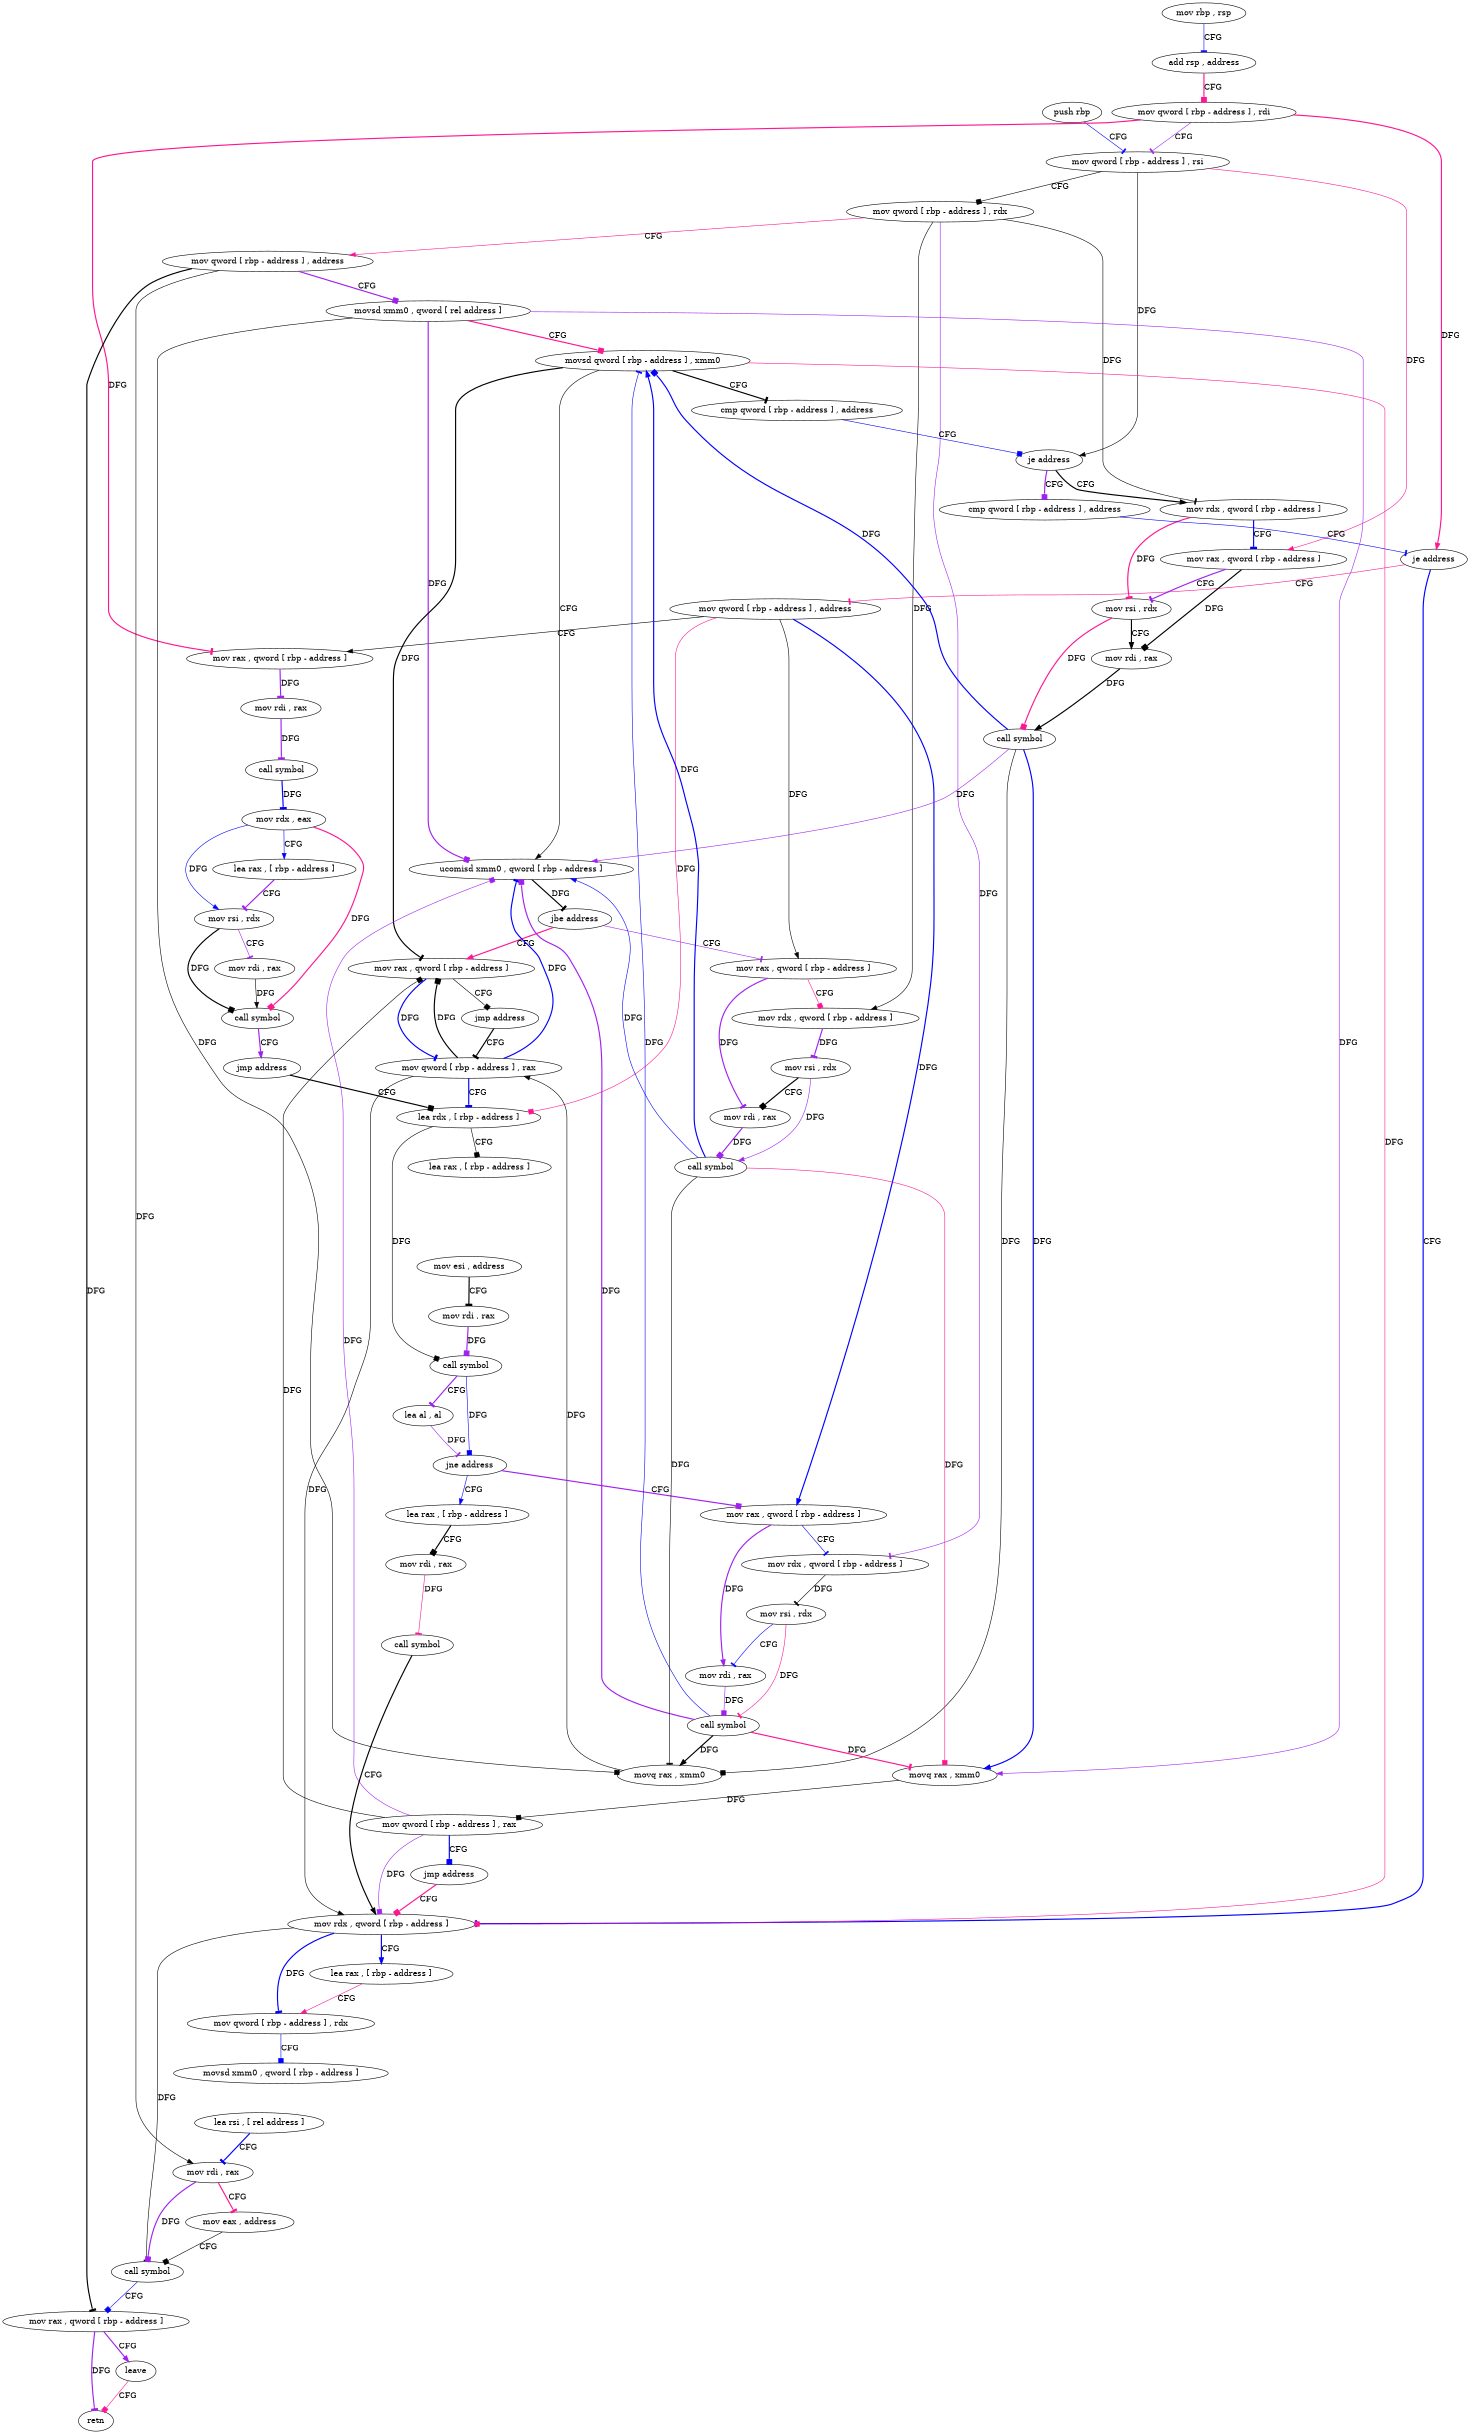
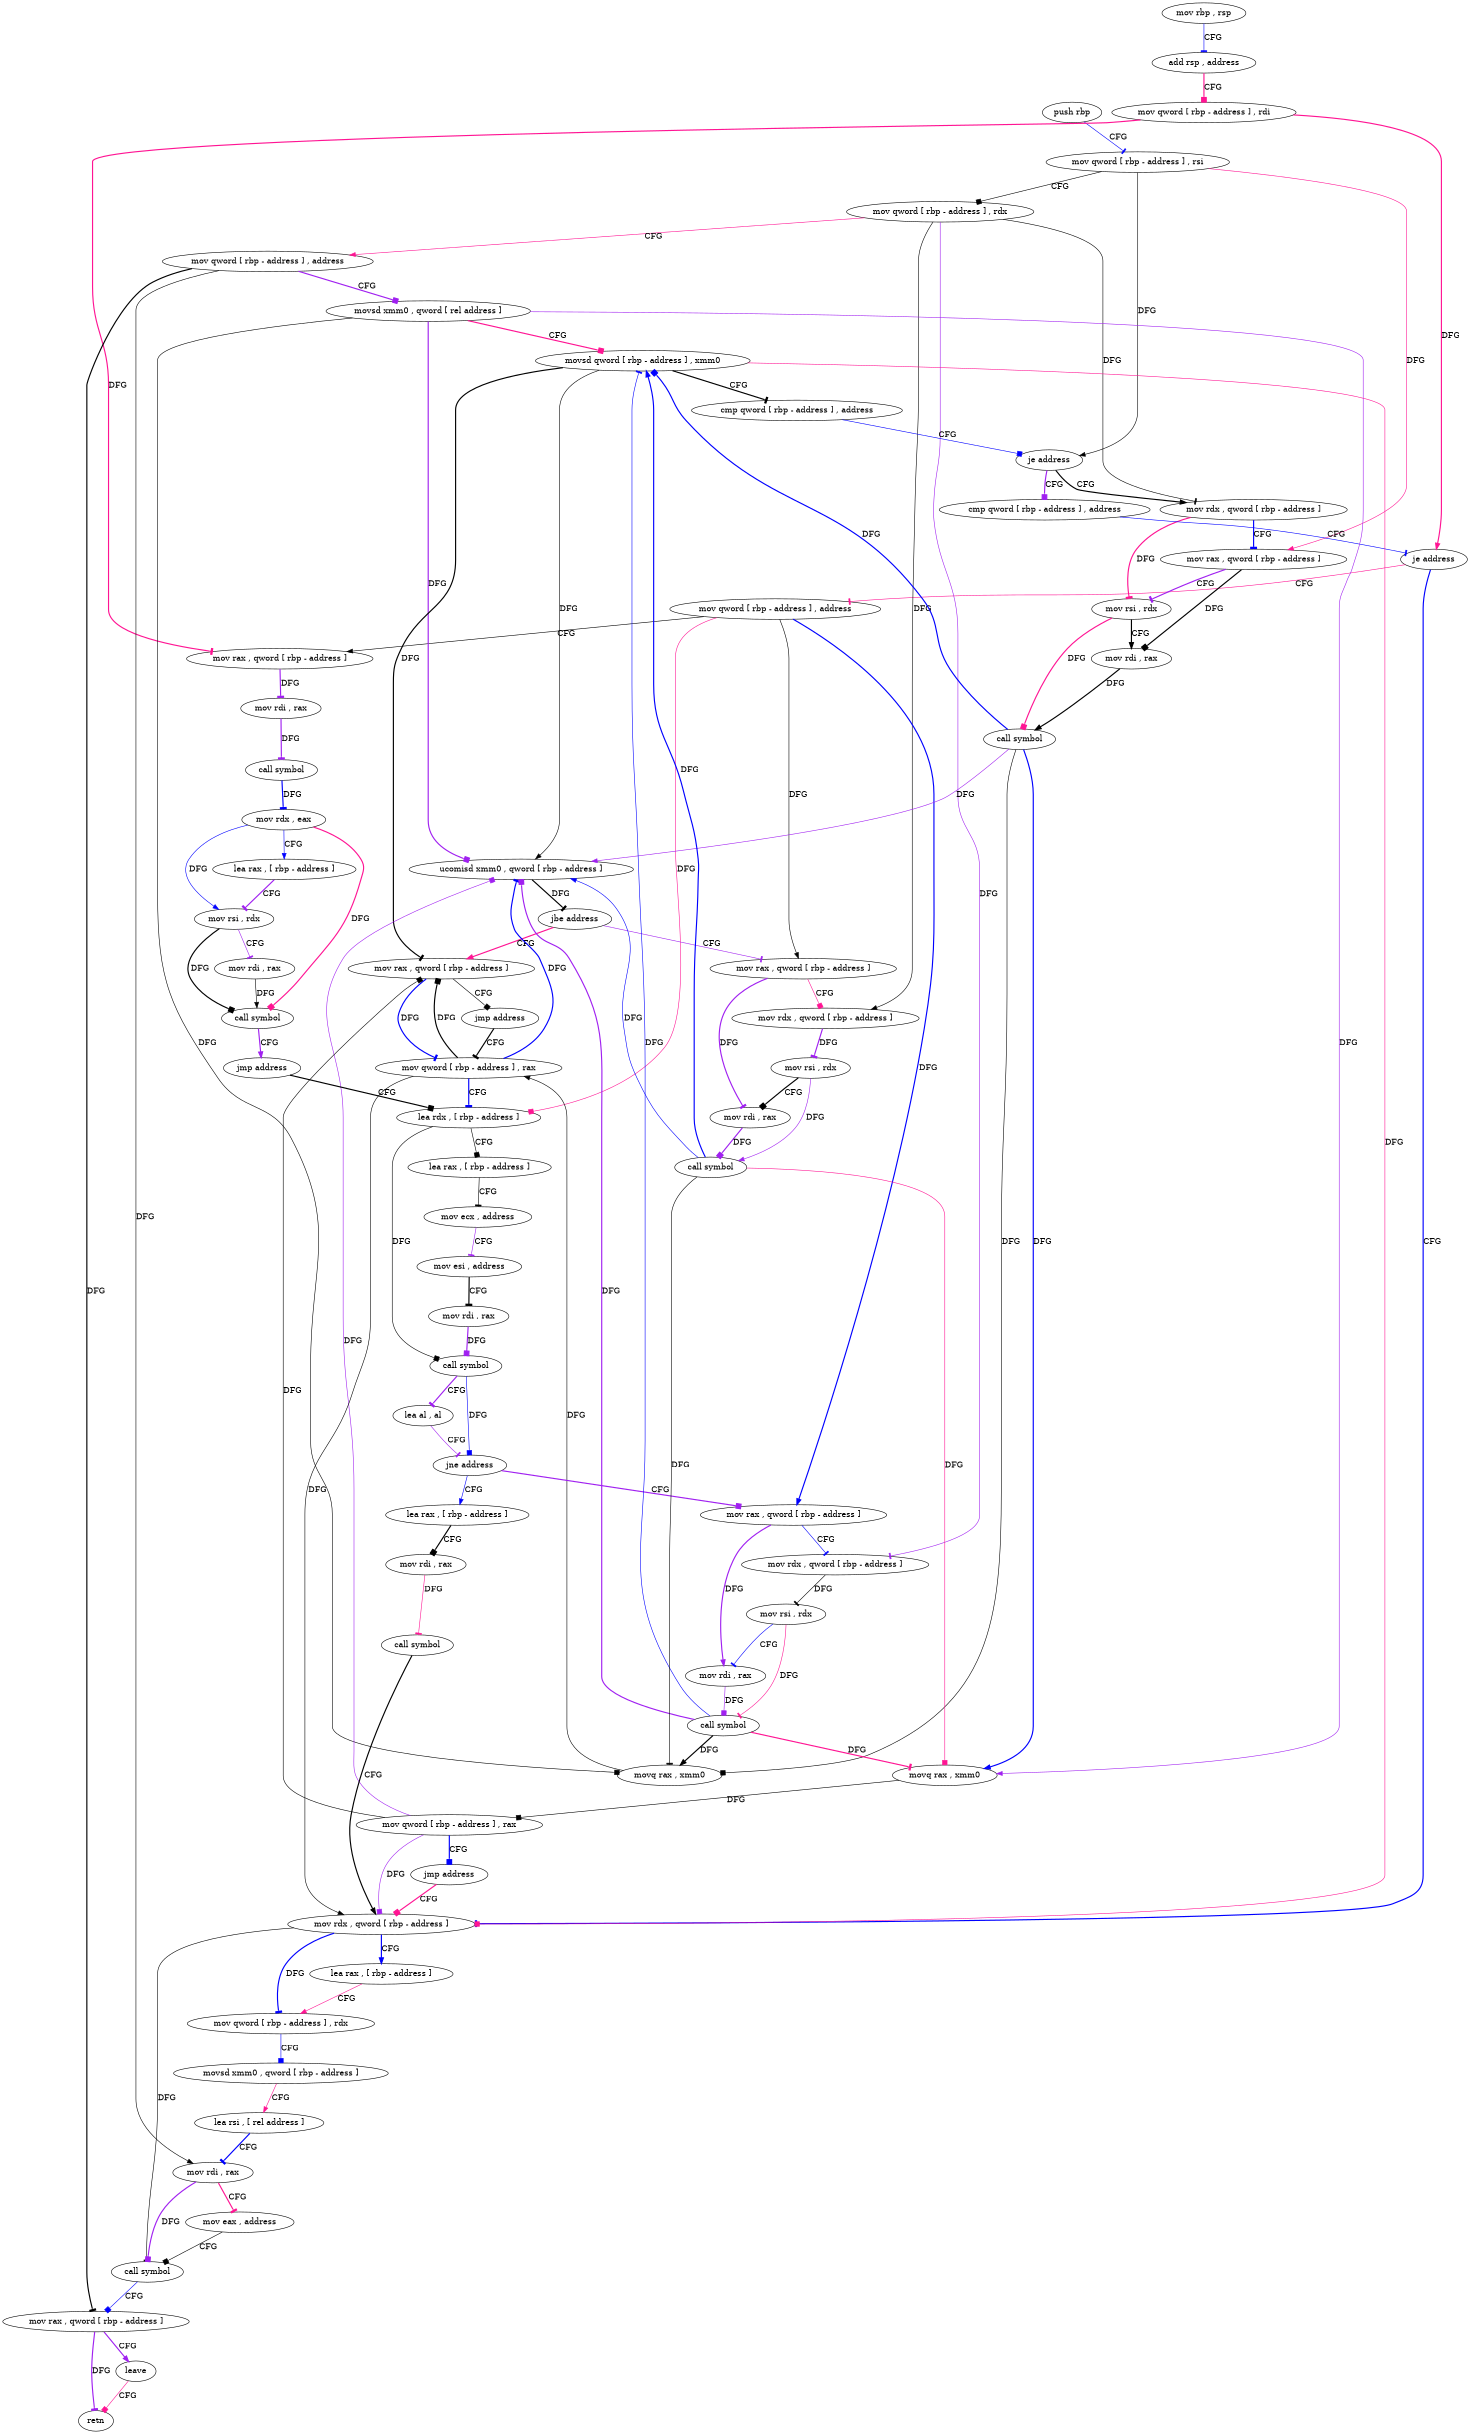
edge "mov qword [ rbp - address ] , rdi" -> "mov qword [ rbp - address ] , rsi": removed, label "CFG"
edge "movsd qword [ rbp - address ] , xmm0" -> "ucomisd xmm0 , qword [ rbp - address ]": label "CFG" -> "DFG"
node "mov ecx , address": added
edge "lea al , al" -> "jne address": label "DFG" -> "CFG"
edge "movsd xmm0 , qword [ rbp - address ]" -> "lea rsi , [ rel address ]": added, label "CFG"
